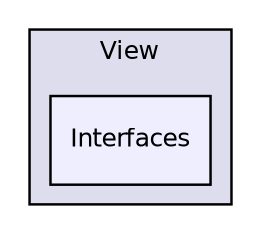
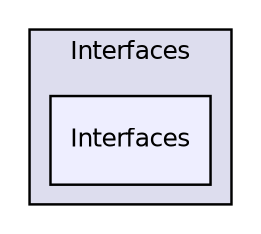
cluster "View": label "View" -> "Interfaces"
